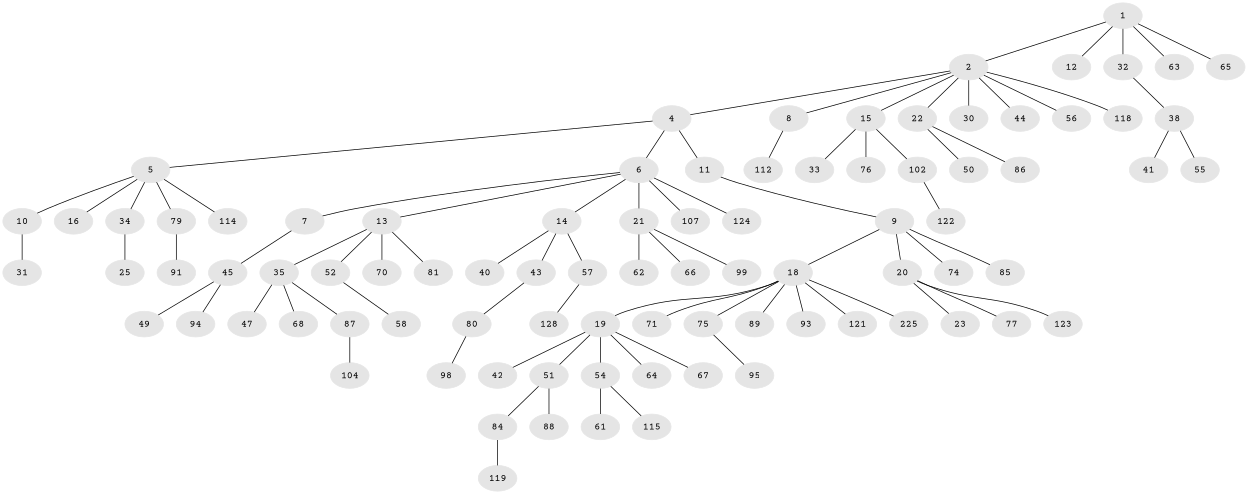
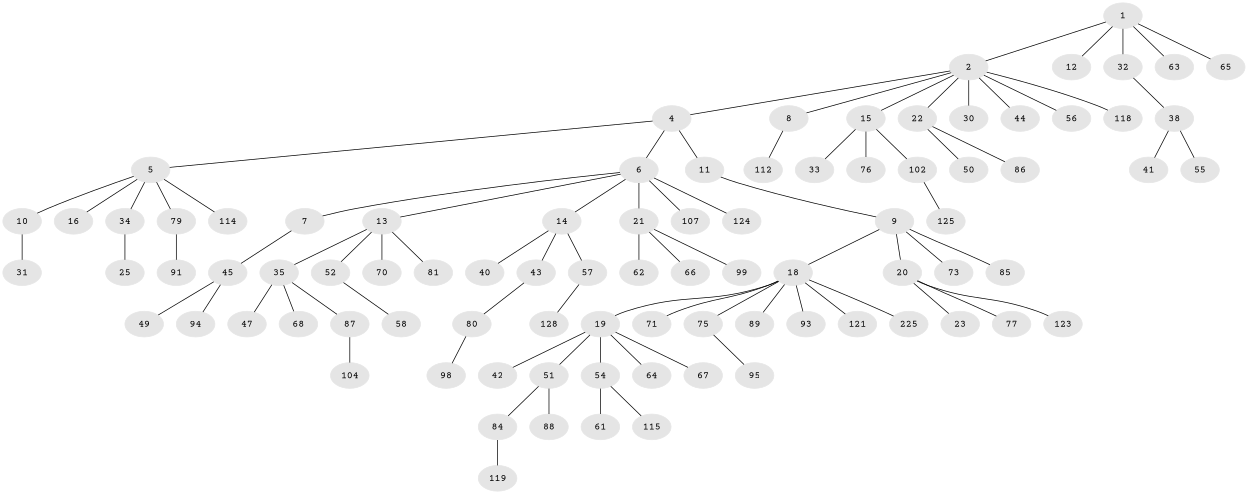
node "122": label "122" -> "125"
node "74": label "74" -> "73"
